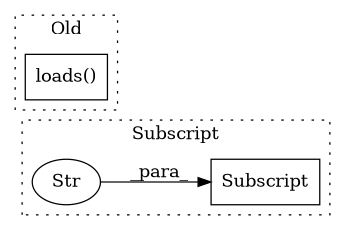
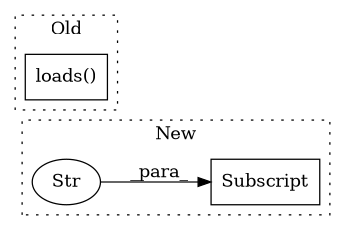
cluster "Subscript": label "Subscript" -> "New"
